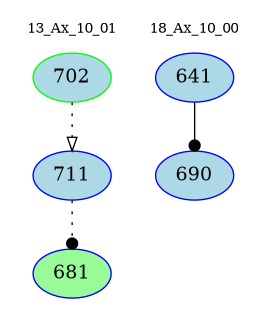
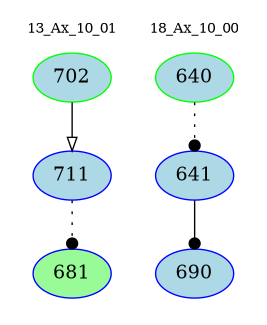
node "640": added
edge "702" -> "711": style dotted -> solid
